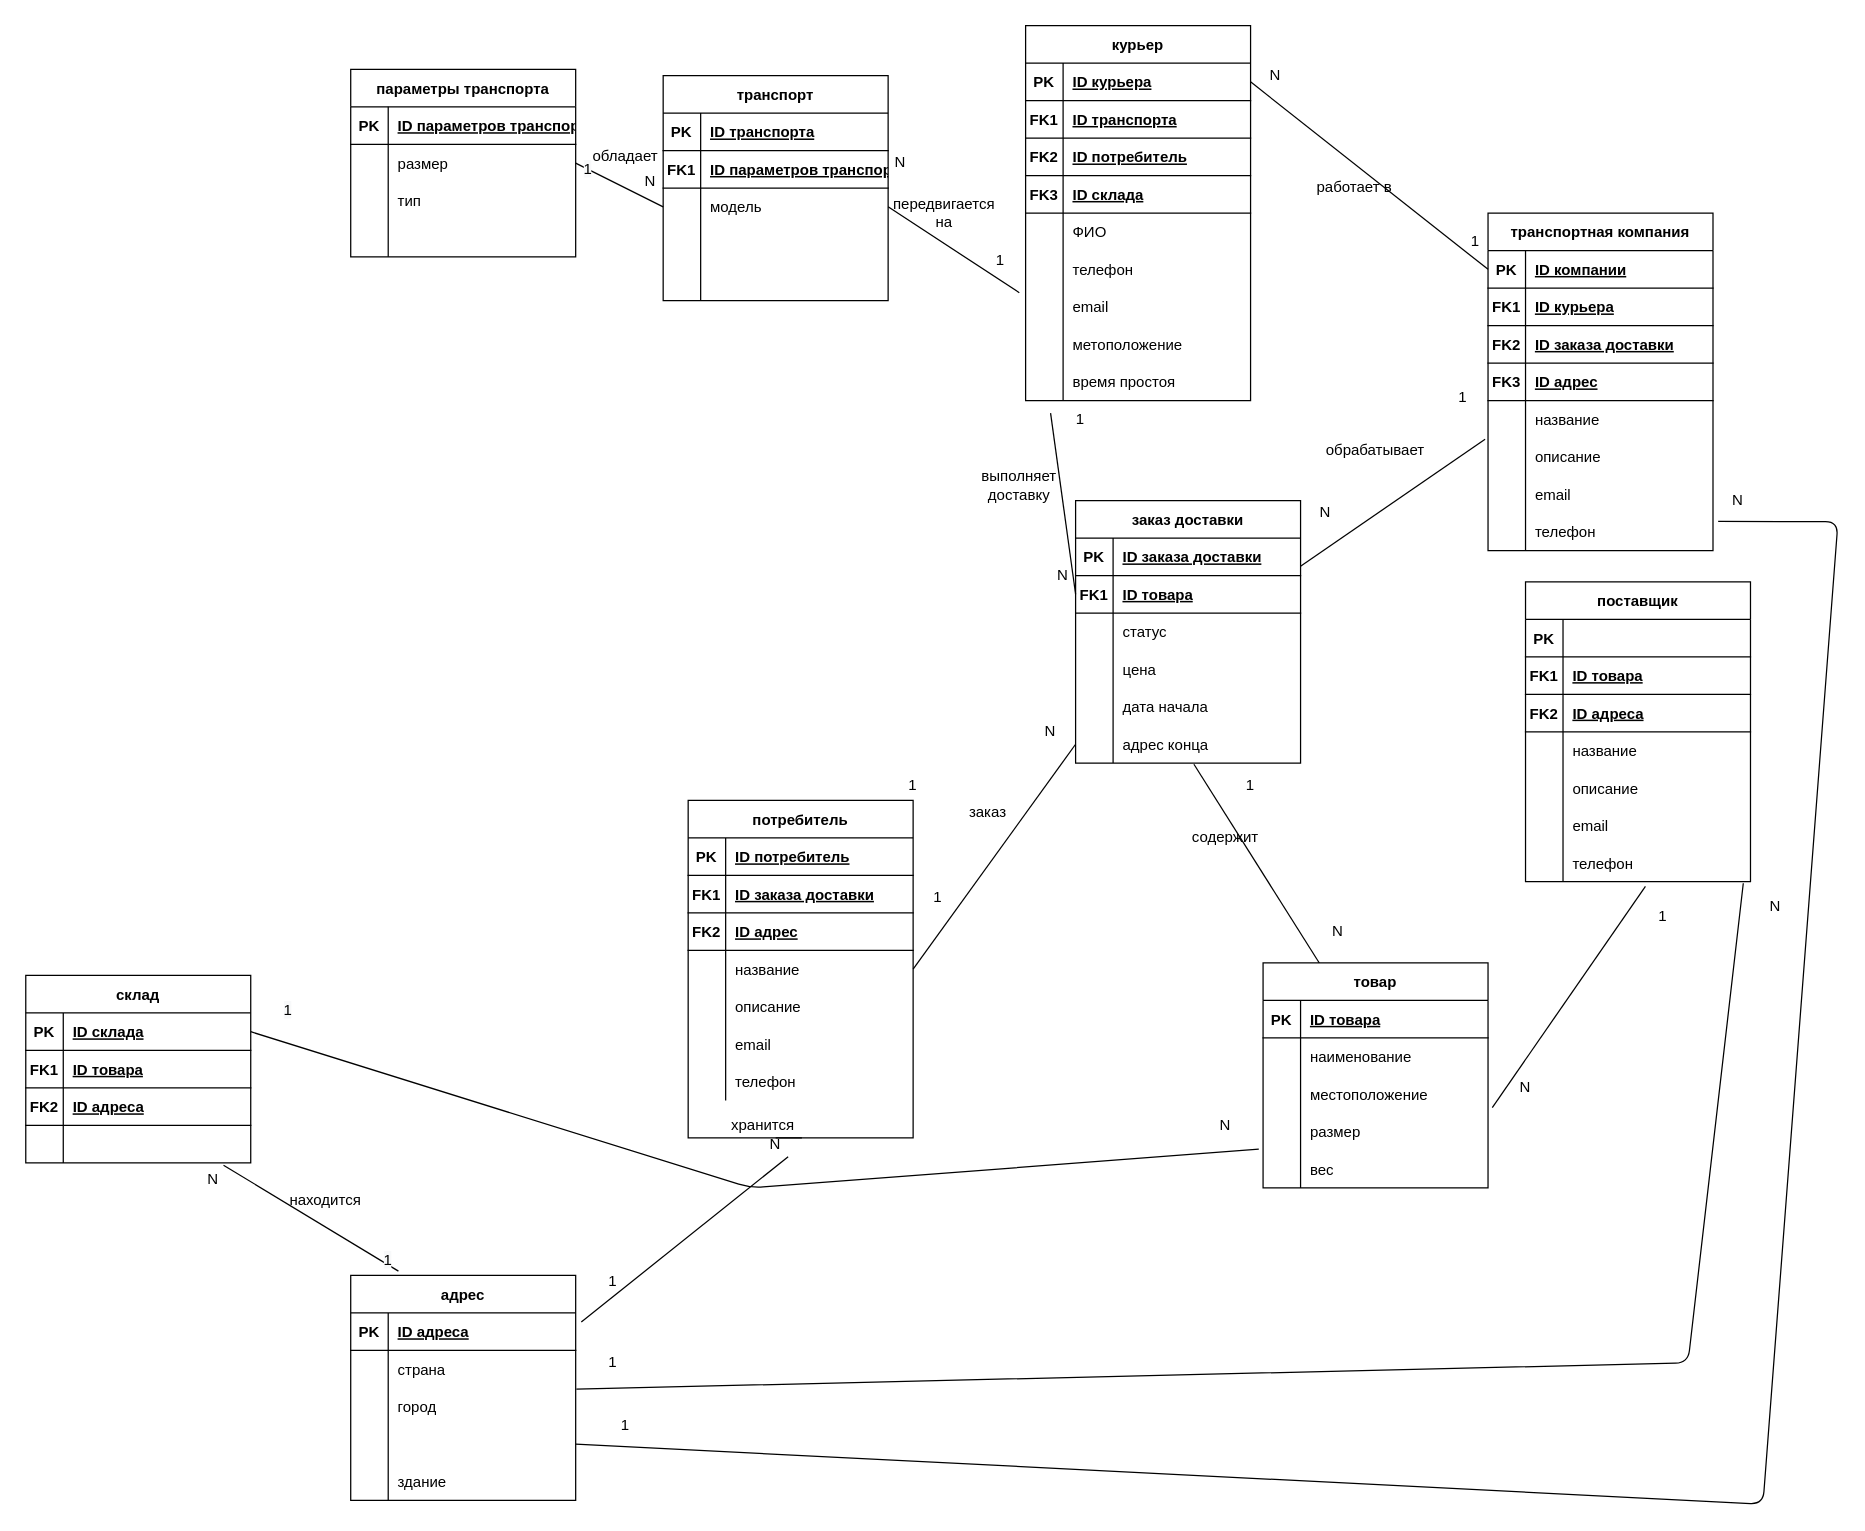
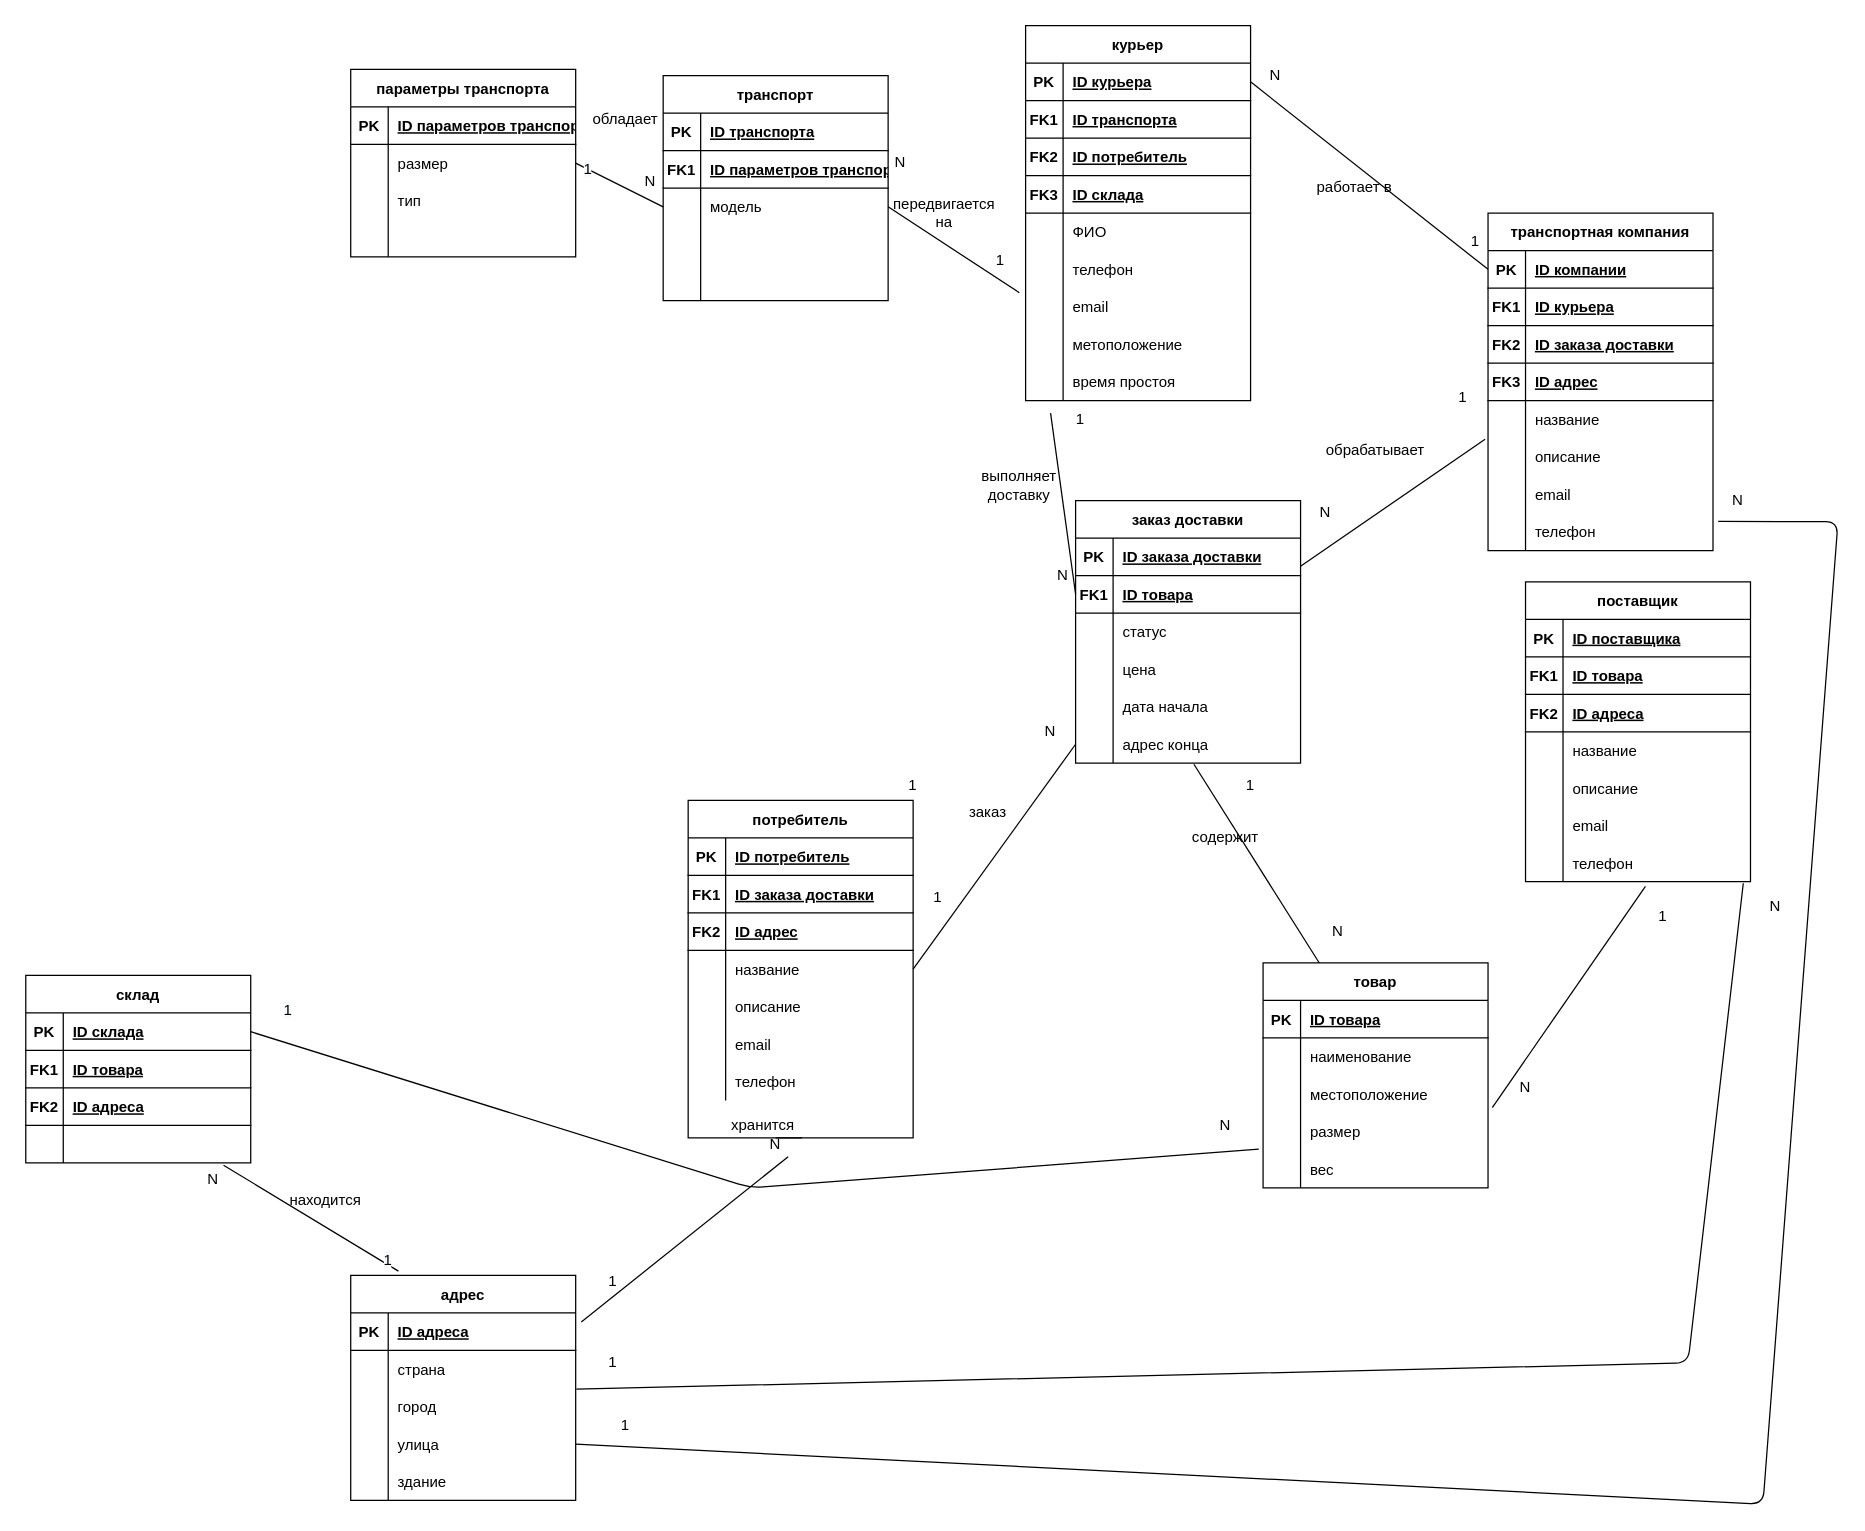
node "обладает": moved (626, 157) -> (626, 119)
node "ID поставщика": added
node "улица": added
